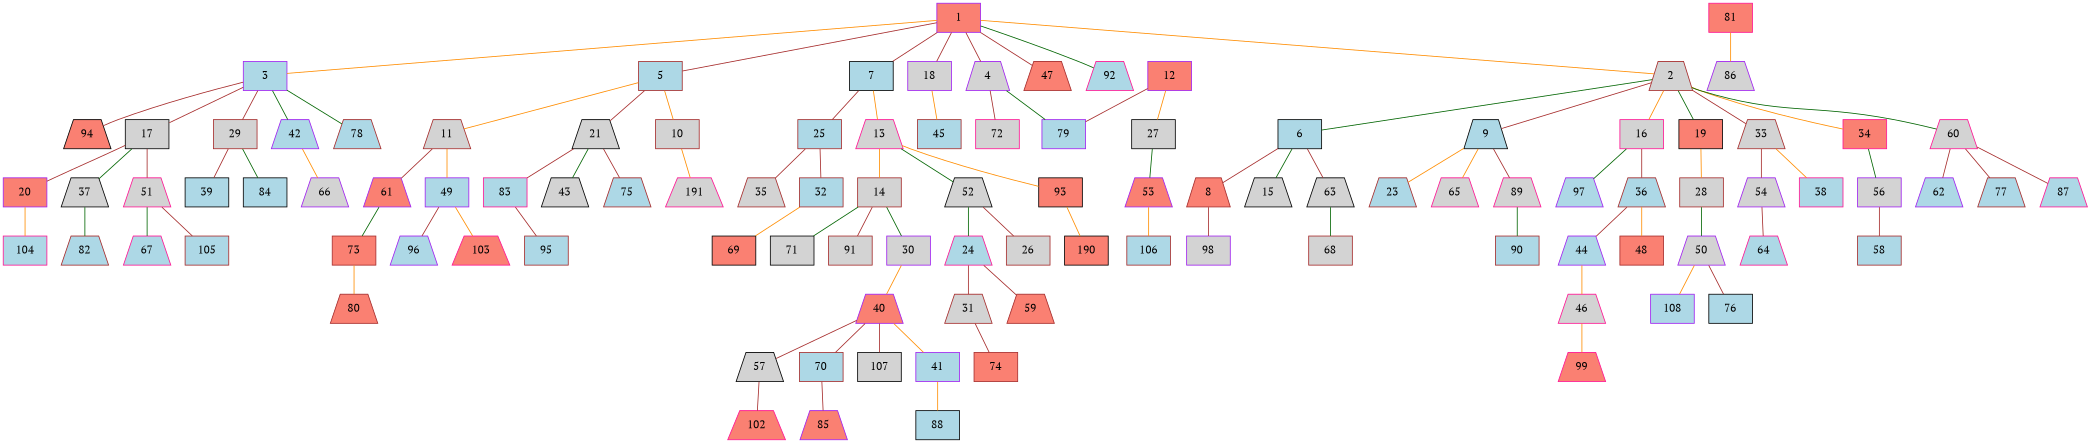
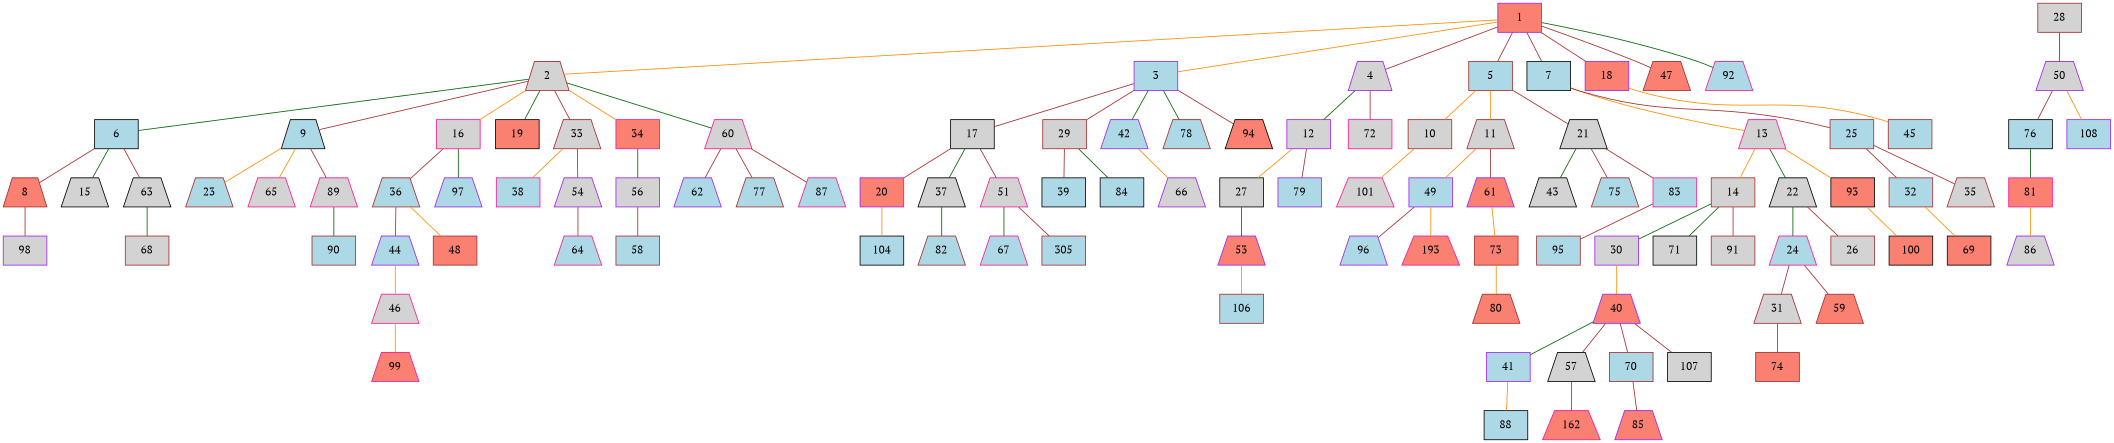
node "18": fillcolor lightgrey -> salmon
node "12": fillcolor salmon -> lightgrey
edge "4" -- "79": now "4" -- "12"
edge "19" -- "28": removed
edge "76" -- "81": added
node "191": label "191" -> "101"
node "52": label "52" -> "22"
edge "61" -- "73": color darkgreen -> darkorange
node "104": color deeppink -> black
node "105": label "105" -> "305"
node "103": label "103" -> "193"
node "190": label "190" -> "100"
edge "40" -- "41": color darkorange -> darkgreen
node "102": label "102" -> "162"
